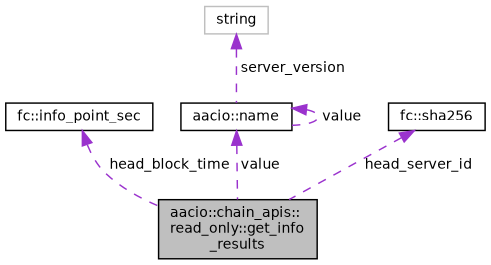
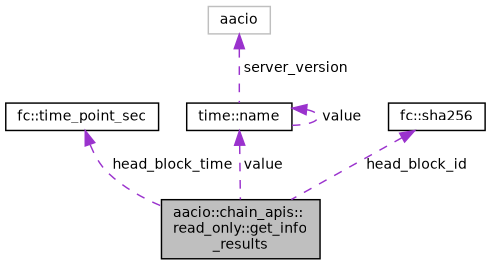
node "string": label "string" -> "aacio"
node "fc::info_point_sec": label "fc::info_point_sec" -> "fc::time_point_sec"
node "aacio::name": label "aacio::name" -> "time::name"
edge "aacio::chain_apis:: read_only::get_info _results" -> "fc::sha256": label " head_server_id" -> " head_block_id"
